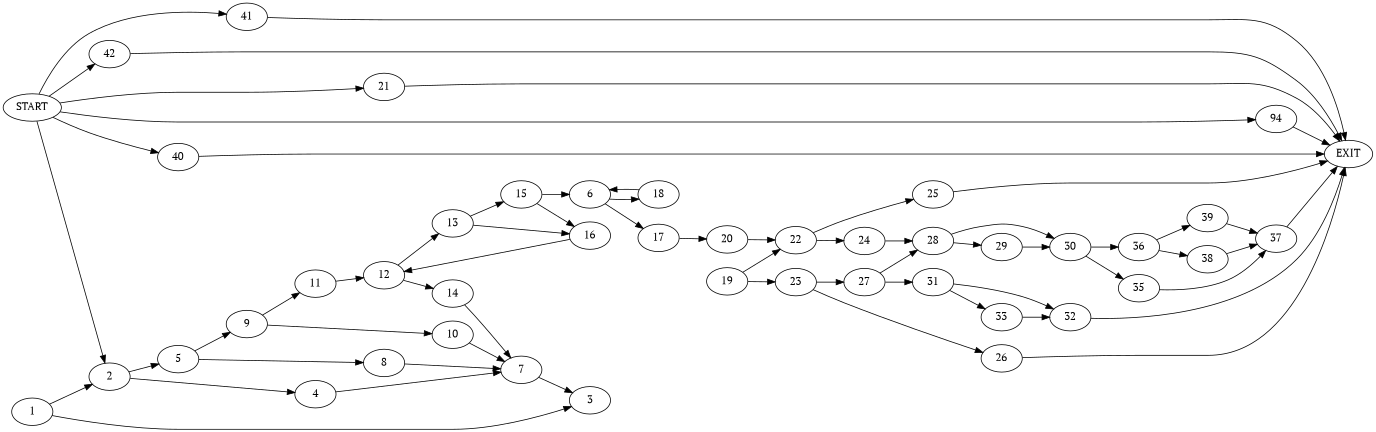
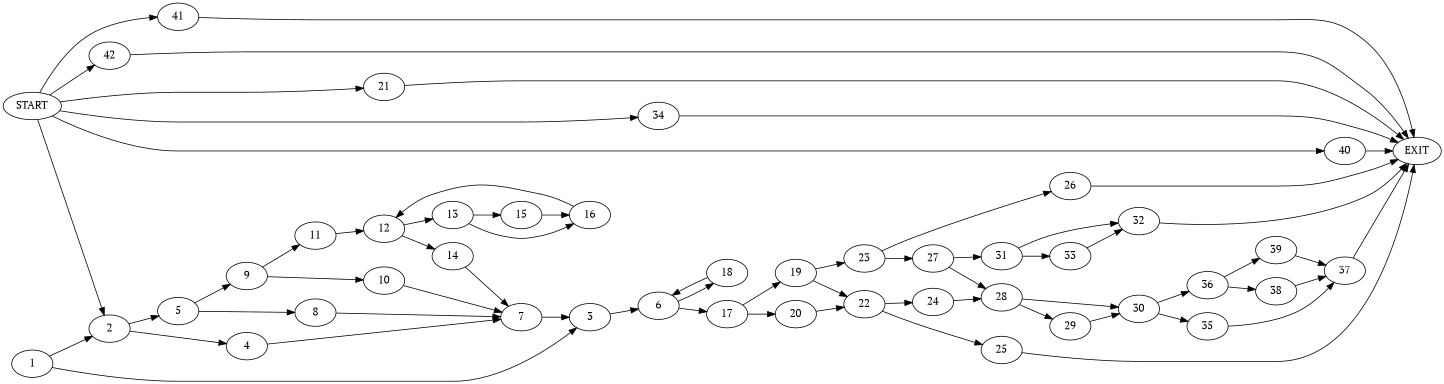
node "94": label "94" -> "34"
edge "15" -> "6": now "3" -> "6"
edge "17" -> "19": added
